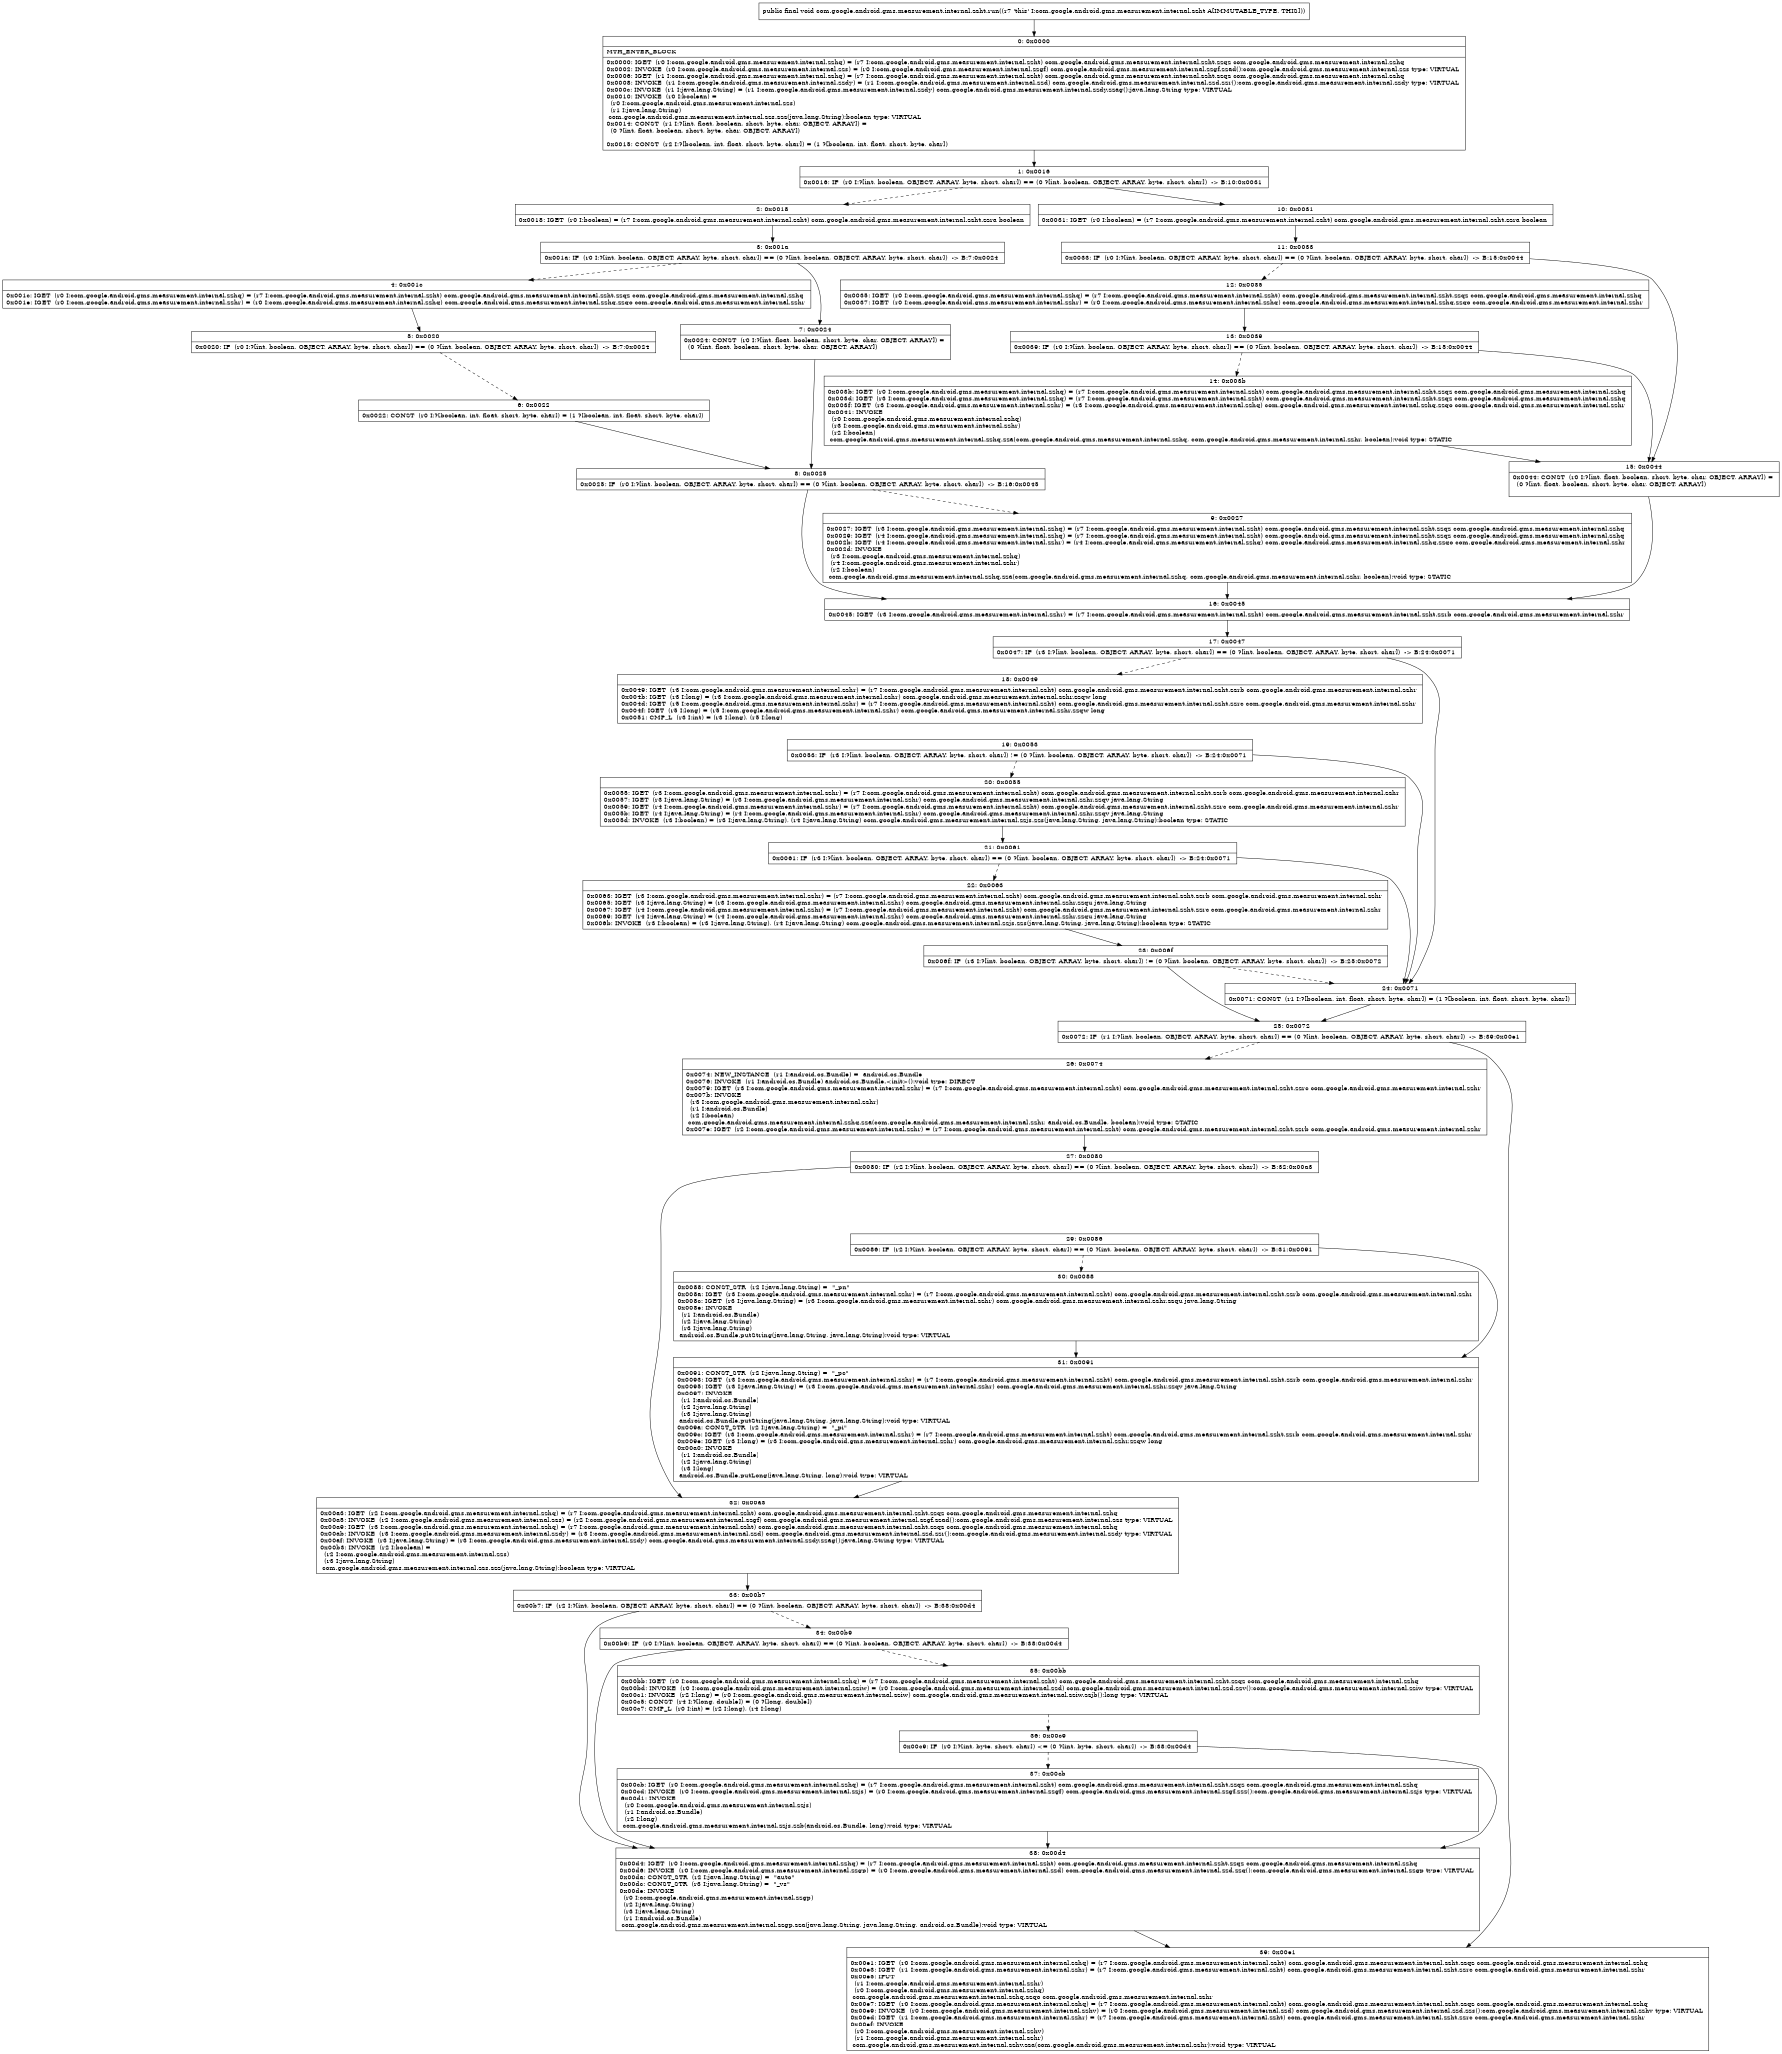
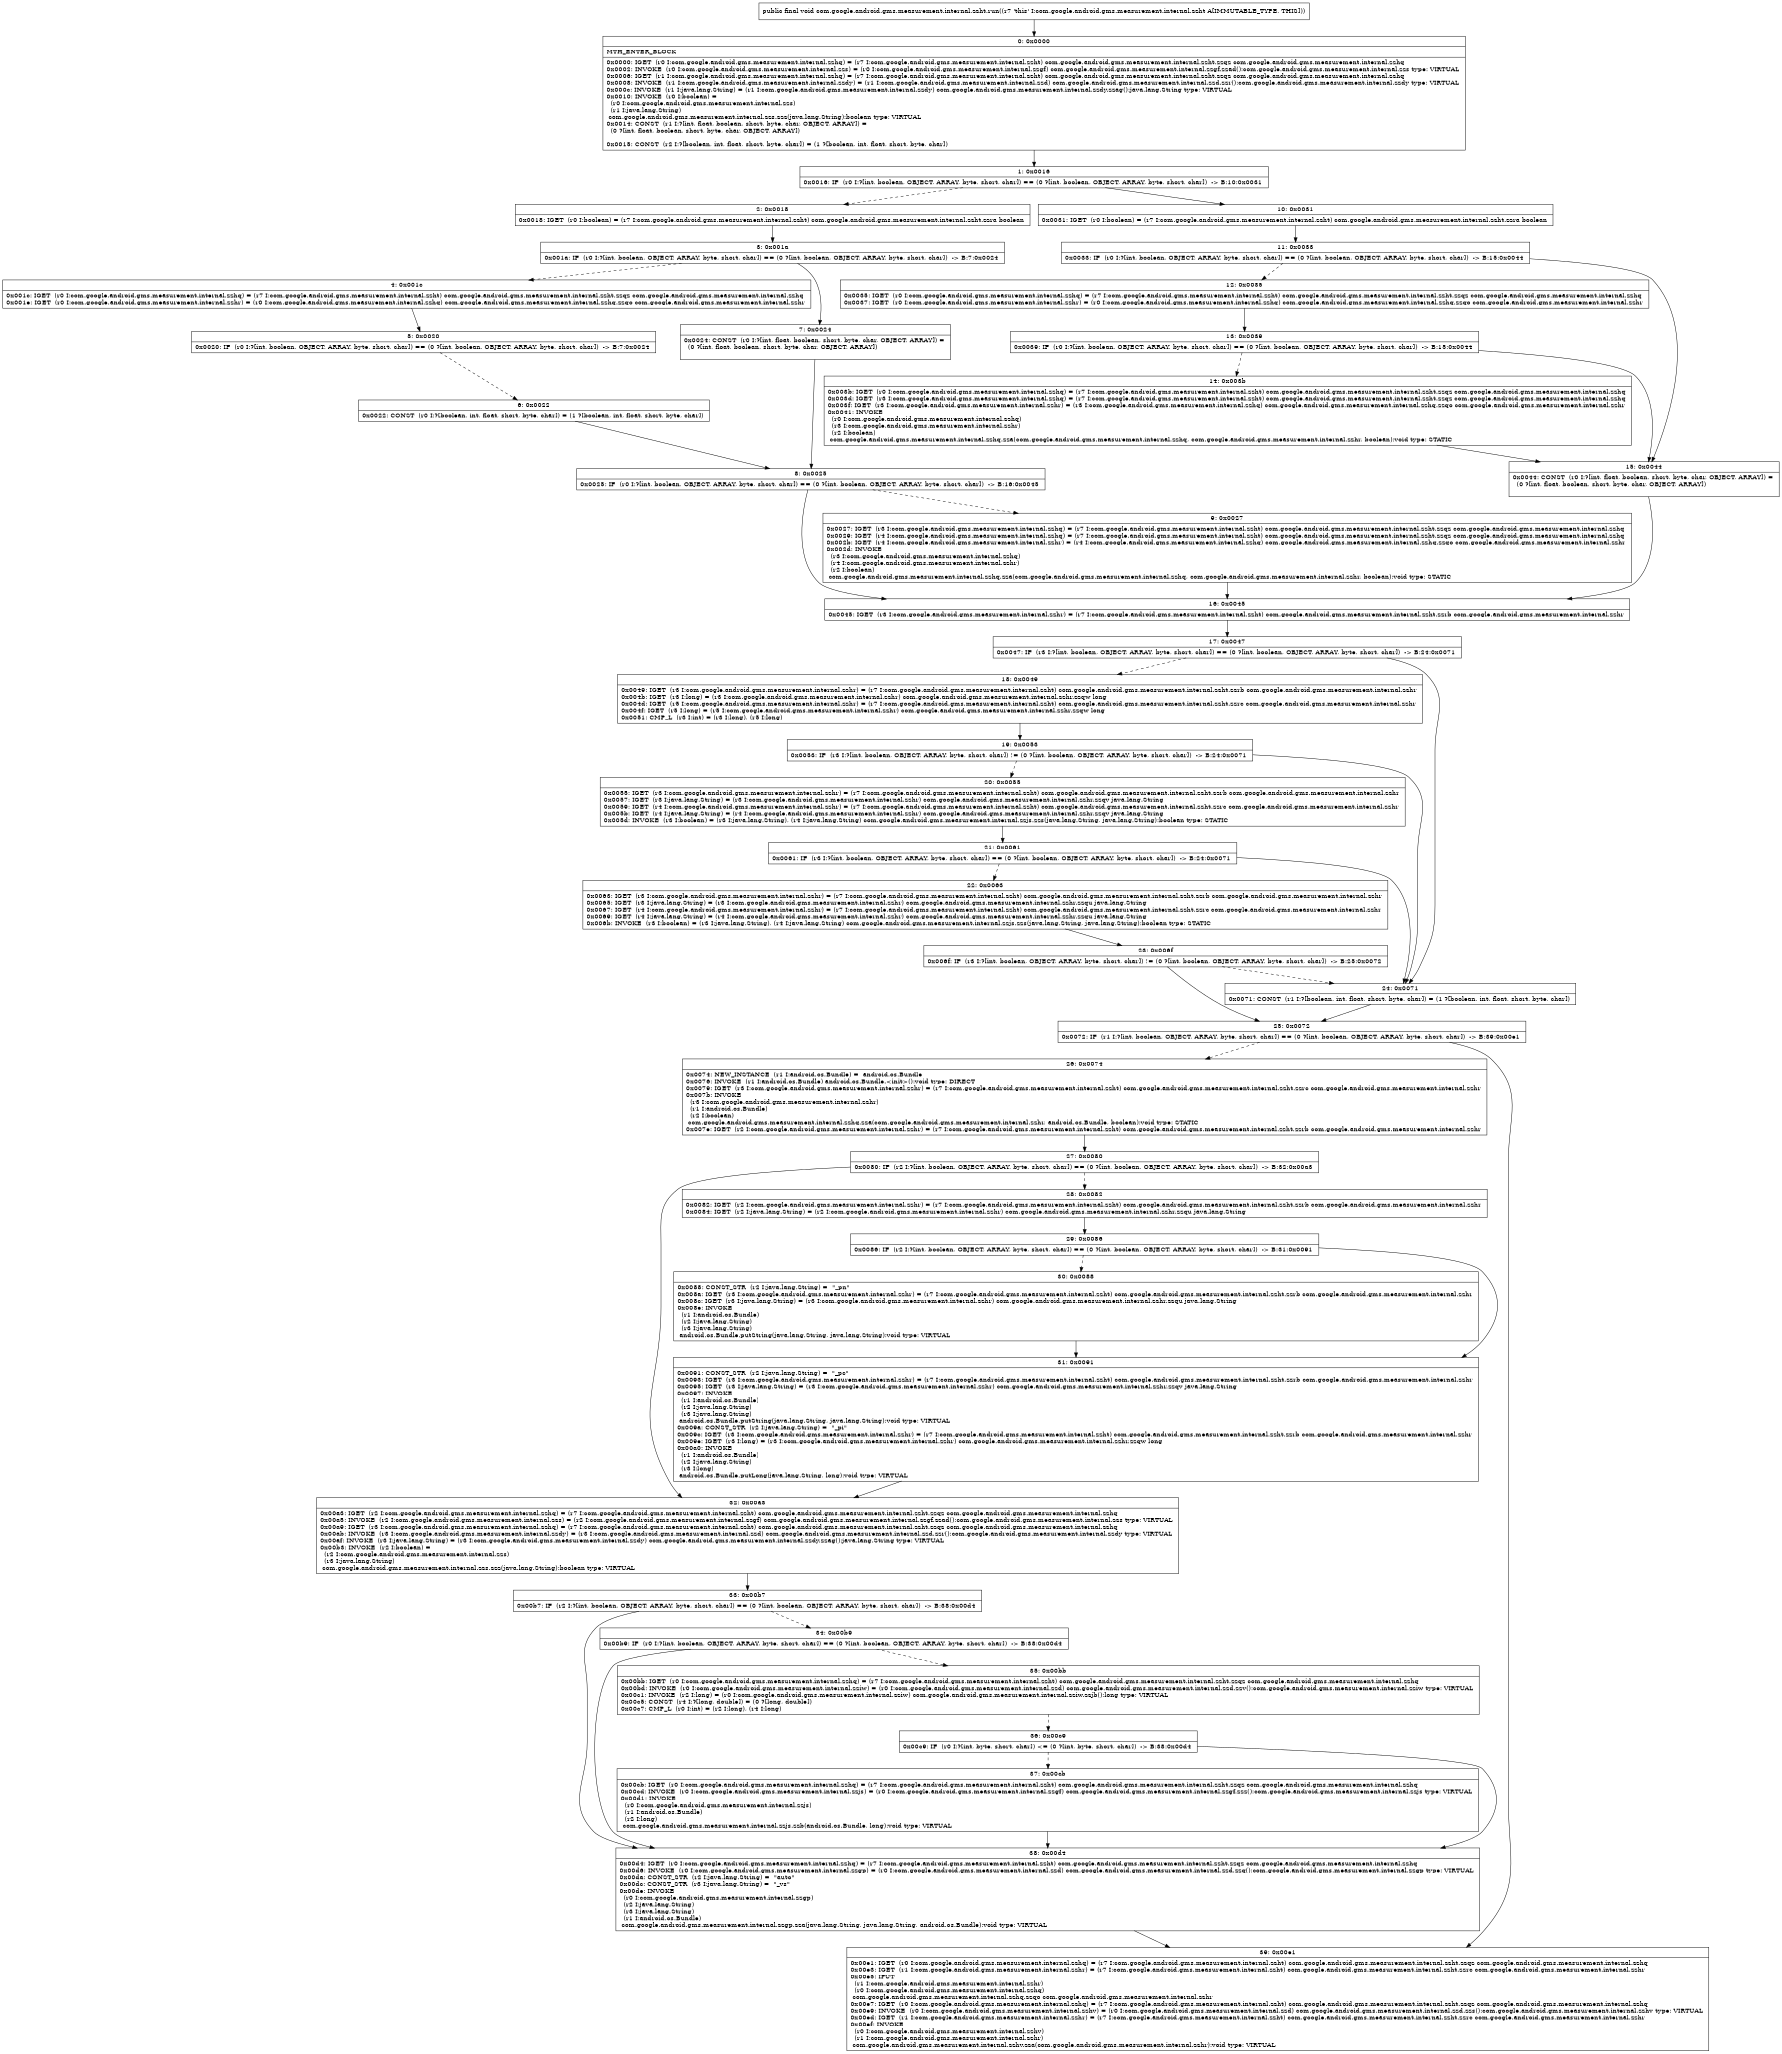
edge "18: 0x0049" -> "19: 0x0053": added
node "28: 0x0082": added
node "37: 0x00cb": text "6x00d1: INVOKE" -> "0x00d1: INVOKE"
